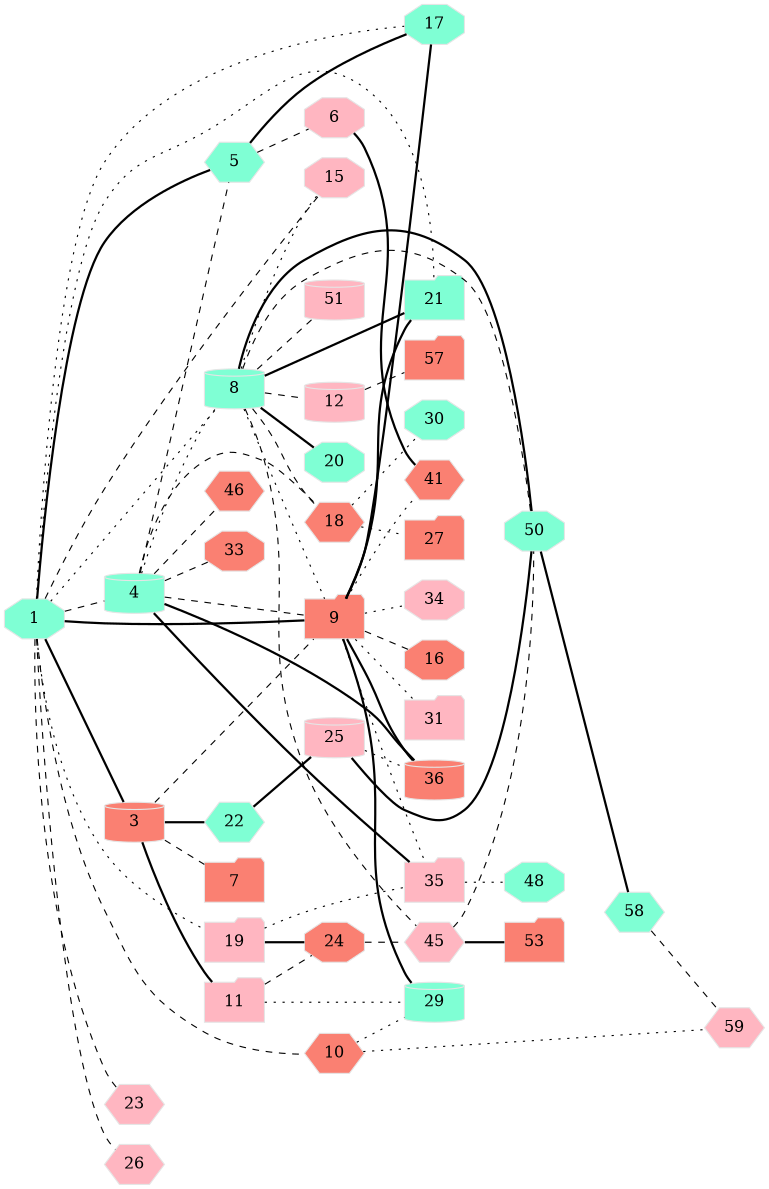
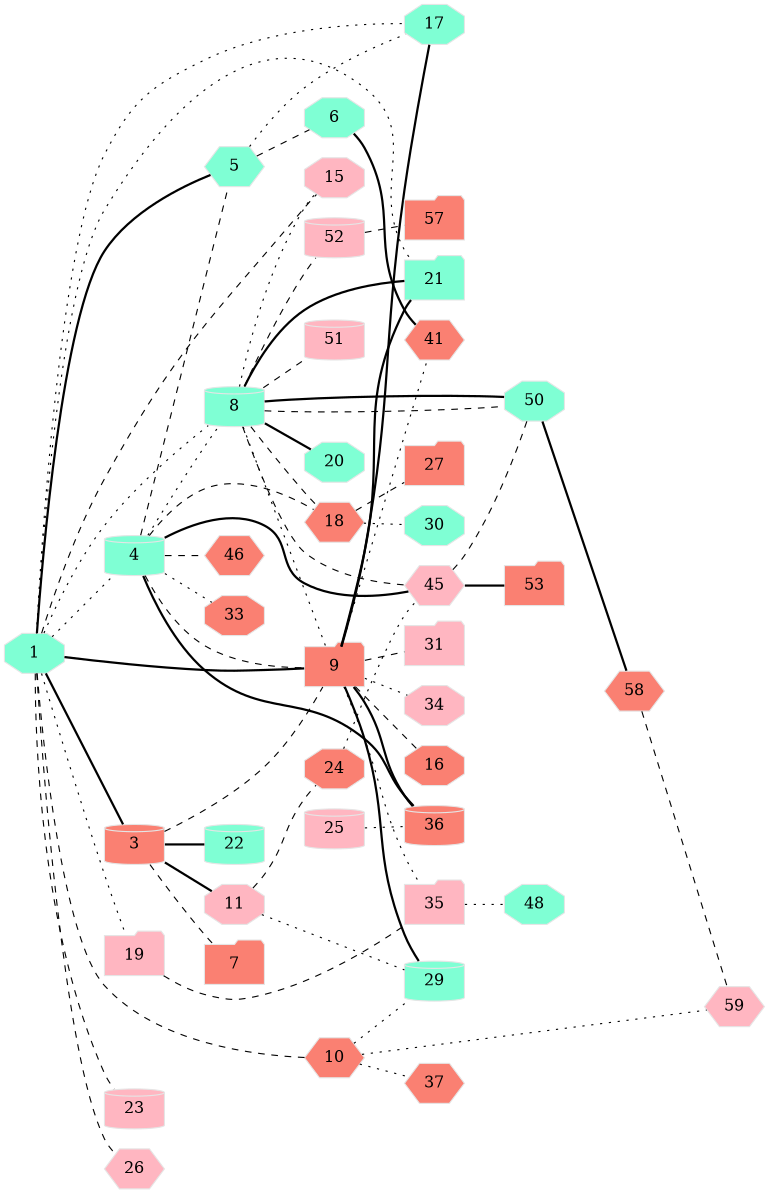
edge "17" -- "5": style bold -> dotted
node "6": fillcolor lightpink -> aquamarine
node "12": label "12" -> "52"
edge "18" -- "27": style dotted -> dashed
edge "33" -- "4": style dashed -> dotted
edge "4" -- "1": style dashed -> dotted
edge "9" -- "31": style dotted -> dashed
edge "4" -- "35": now "4" -- "45"
edge "50" -- "25": removed
edge "25" -- "22": removed
node "22": shape hexagon -> cylinder
edge "35" -- "19": style dotted -> dashed
node "58": fillcolor aquamarine -> salmon
edge "19" -- "24": removed
edge "24" -- "45": style dashed -> dotted
node "11": shape folder -> octagon
node "37": added
node "23": shape hexagon -> cylinder
